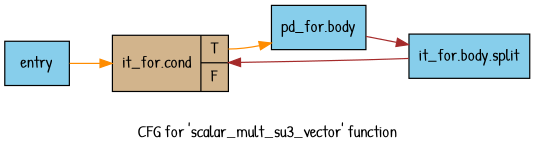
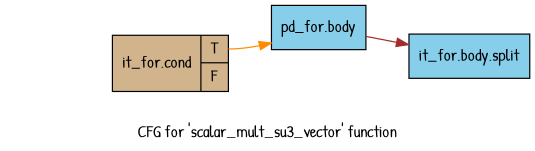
edge "it_for.body.split" -> "it_for.cond": removed
node "entry": removed
